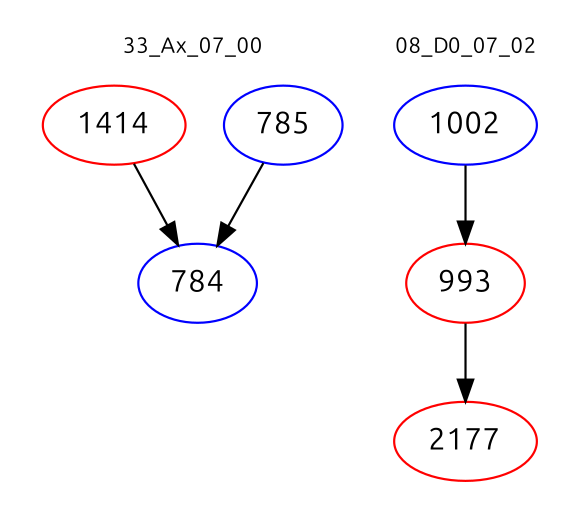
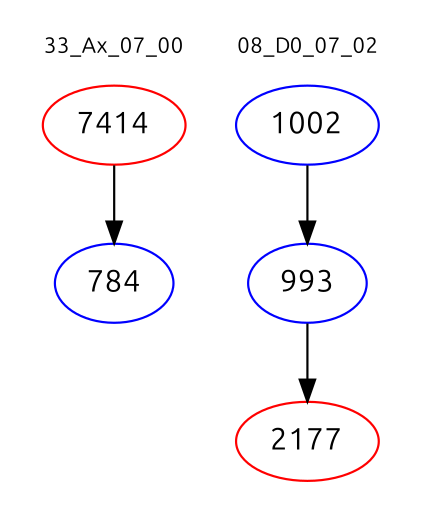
node "1414": label "1414" -> "7414"
node "785": removed
node "993": color red -> blue
